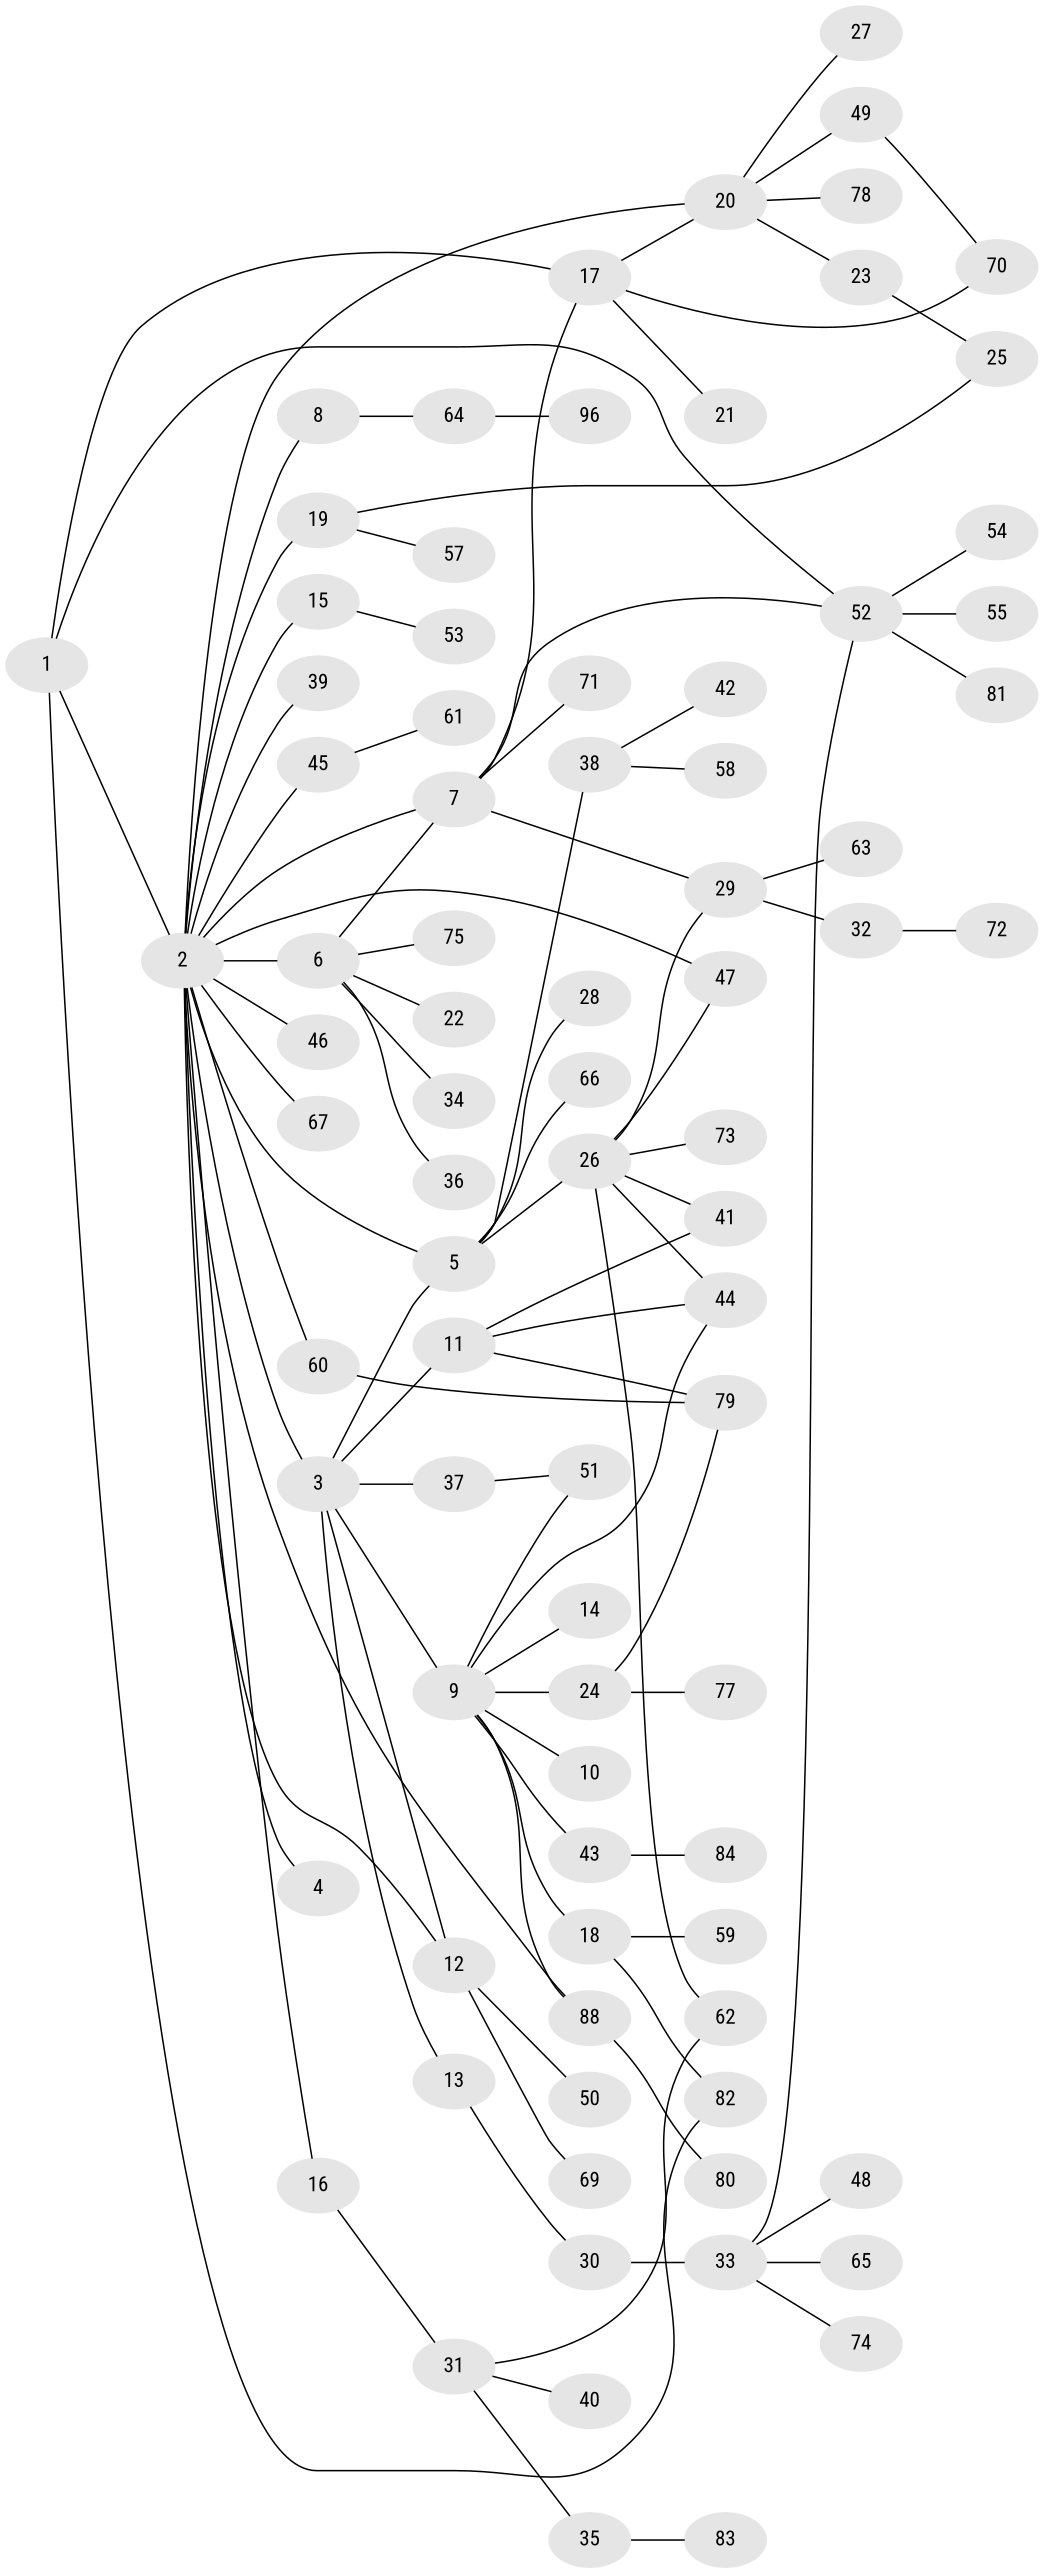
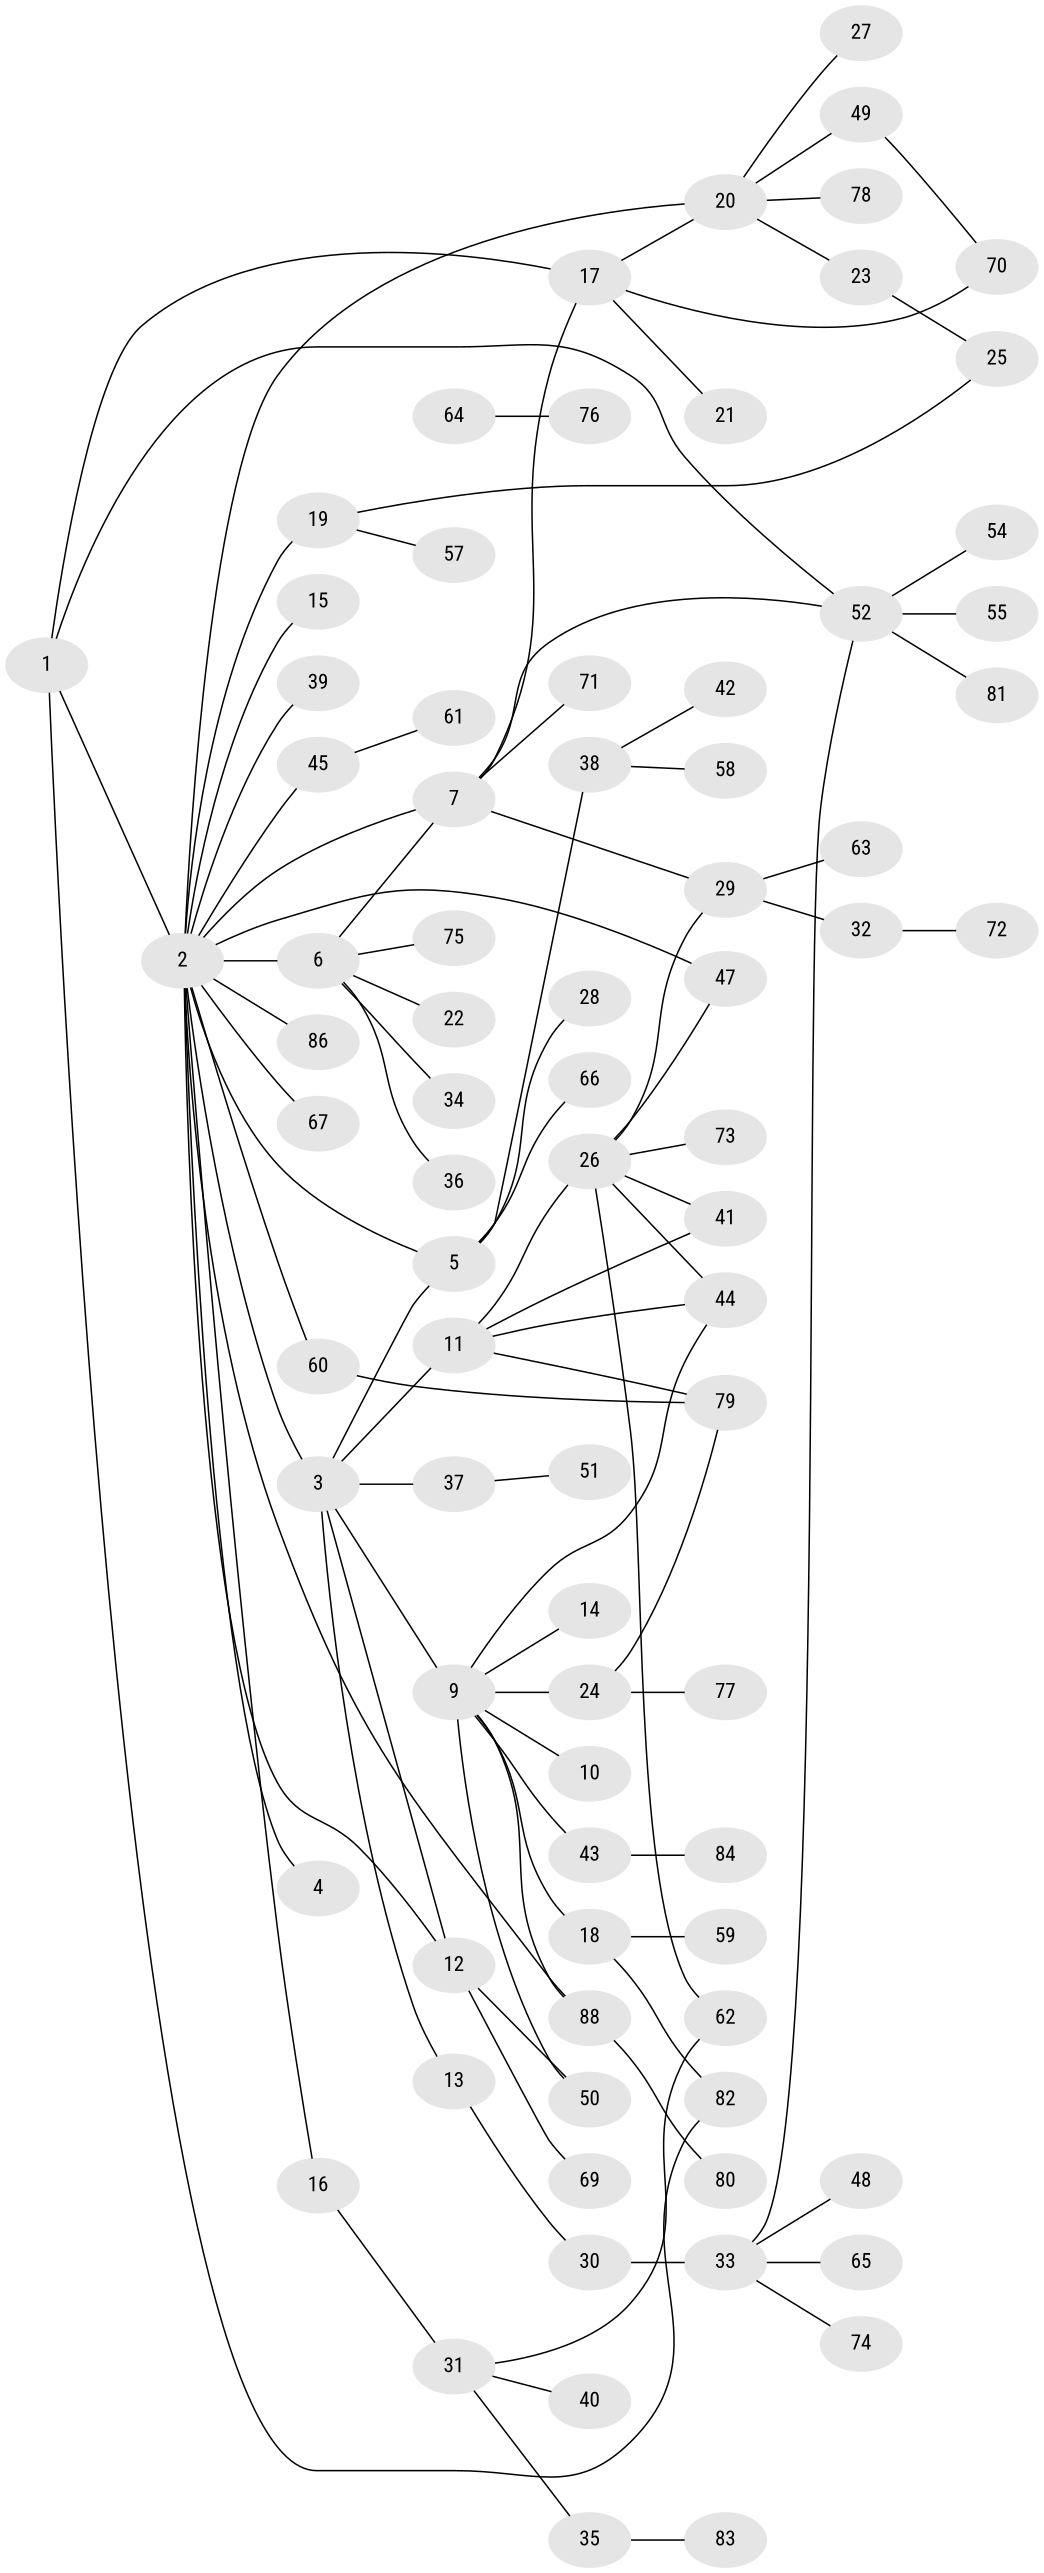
node "8": removed
node "96": label "96" -> "76"
node "53": removed
node "46": label "46" -> "86"
edge "26" -- "5": now "26" -- "11"
edge "51" -- "9": now "50" -- "9"
